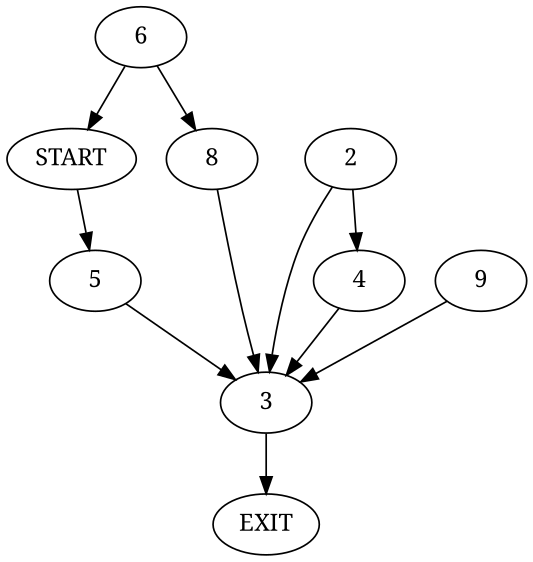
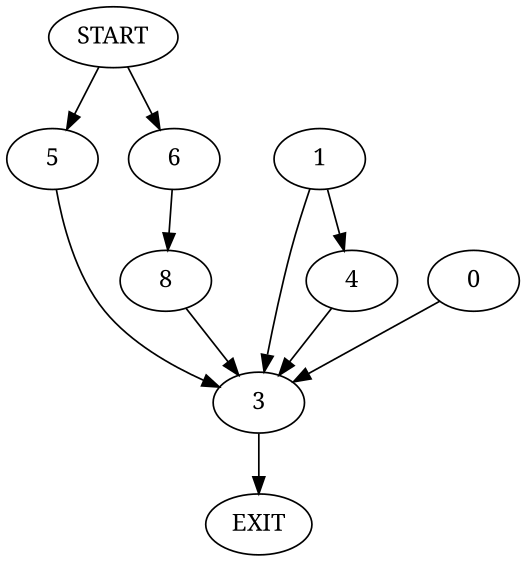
edge "6" -> "START": reversed
node "2": label "2" -> "1"
node "9": label "9" -> "0"
